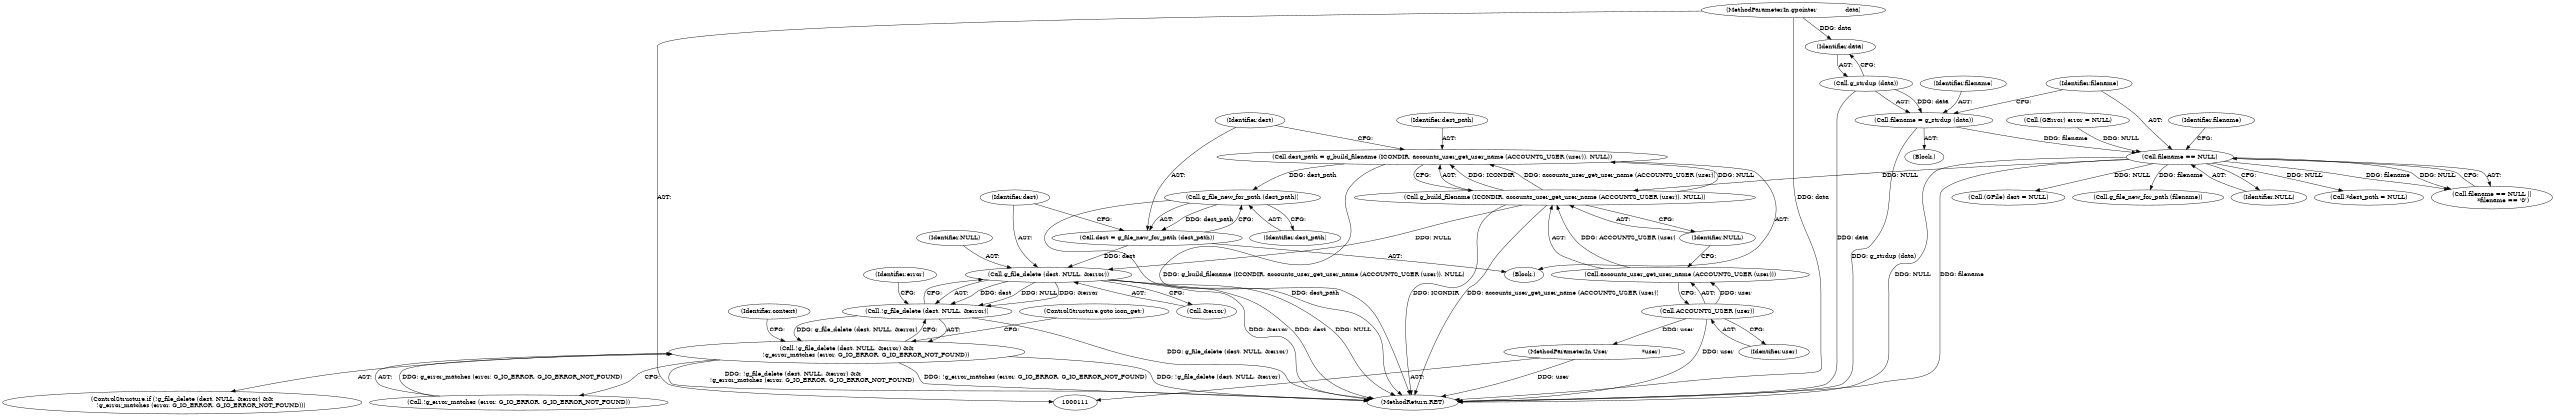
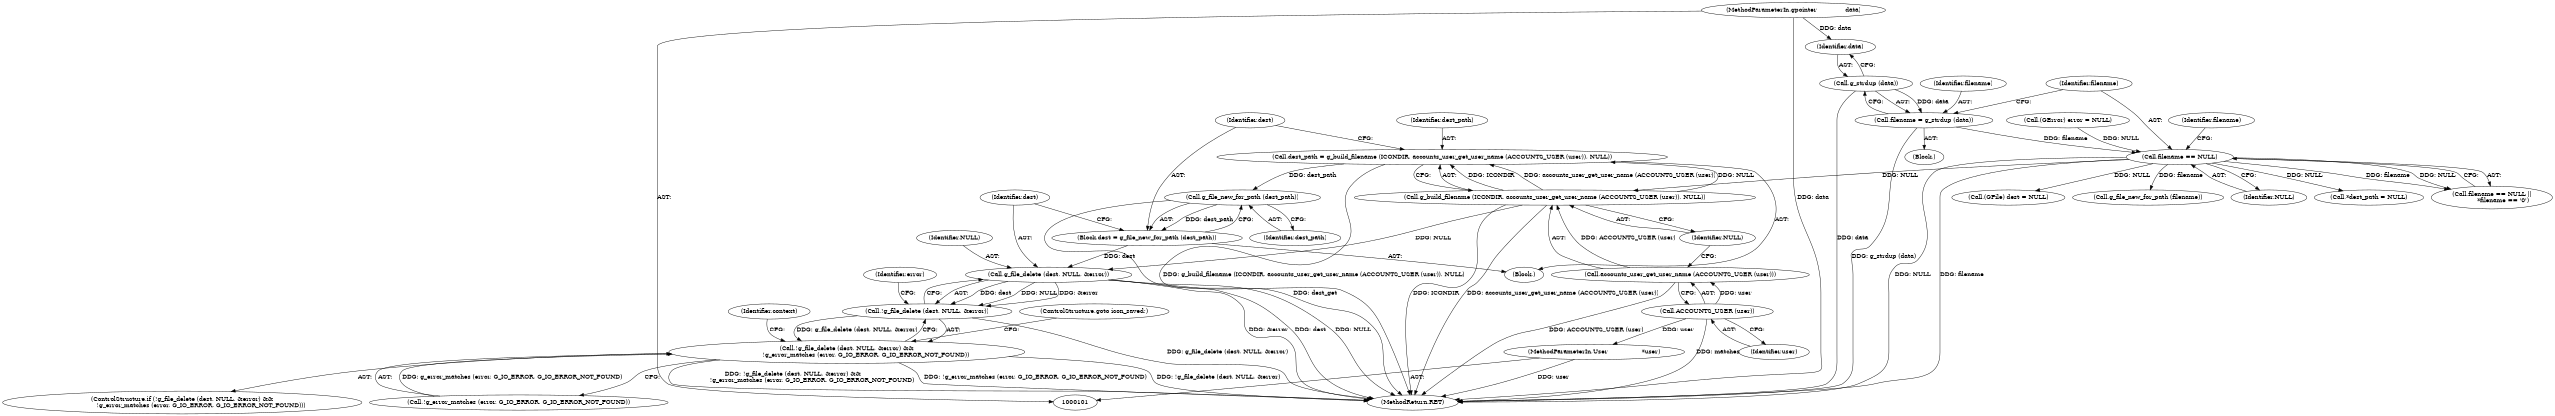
edge "(Call,filename = g_strdup (data))" -> "(Call,g_strdup (data))": added, label "CFG:"
node "(Call,dest = g_file_new_for_path (dest_path))": label "(Call,dest = g_file_new_for_path (dest_path))" -> "(Block,dest = g_file_new_for_path (dest_path))"
edge "(Call,g_file_new_for_path (dest_path))" -> "(MethodReturn,RET)": label "DDG: dest_path" -> "DDG: dest_get"
node "(ControlStructure,goto icon_get;)": label "(ControlStructure,goto icon_get;)" -> "(ControlStructure,goto icon_saved;)"
node "(Call,&error)": removed
edge "(Call,accounts_user_get_user_name (ACCOUNTS_USER (user)))" -> "(MethodReturn,RET)": added, label "DDG: ACCOUNTS_USER (user)"
edge "(Call,ACCOUNTS_USER (user))" -> "(MethodReturn,RET)": label "DDG: user" -> "DDG: matches"
node "1000111": label "1000111" -> "1000101"
